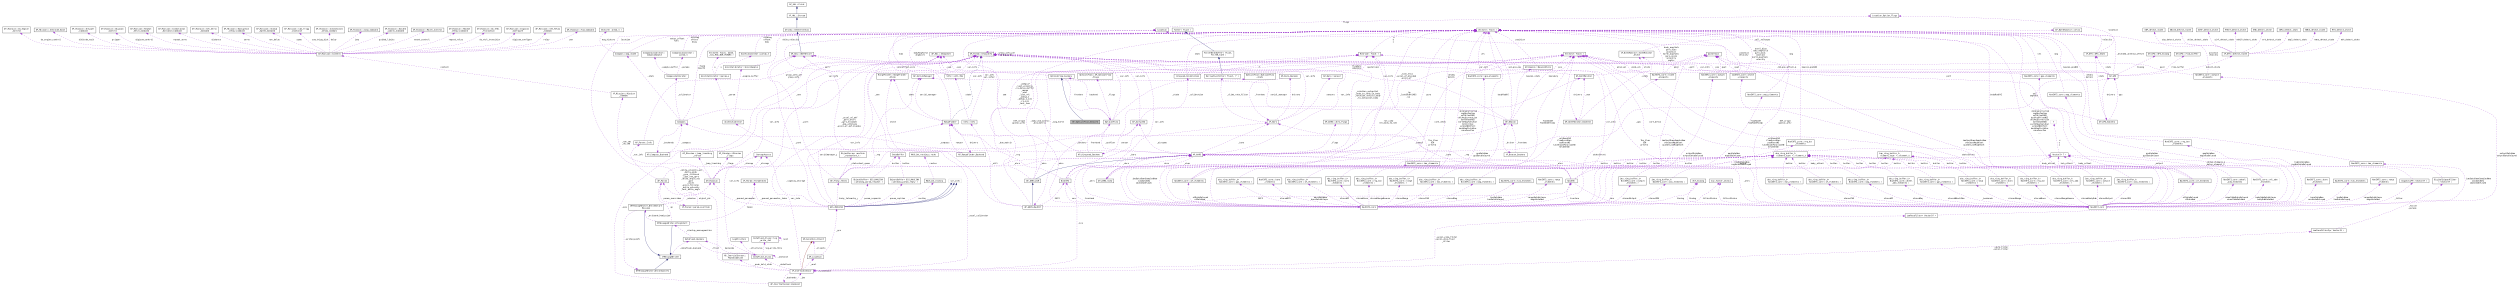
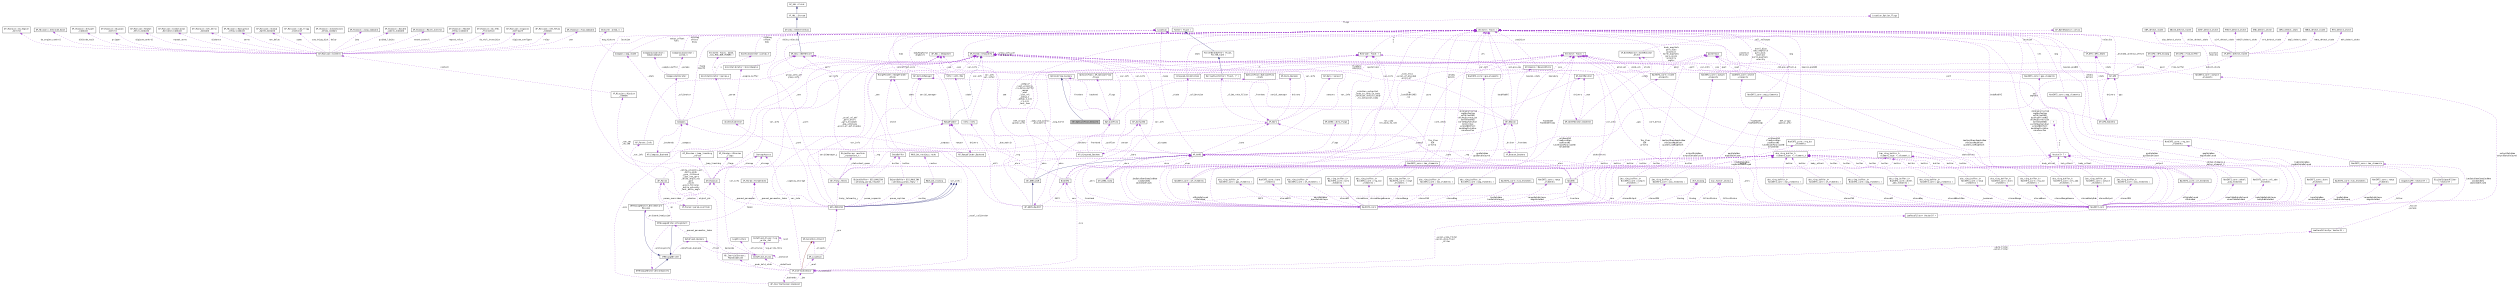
edge "AP_GPS::GPS_State" -> "Location_Option_Flags": now "AP_GPS::GPS_State" -> "Location"
edge "AP_AHRS" -> "Location": added, label "_home"
edge "DataFlash_Backend" -> "DFMessageWriter_DFLogStart": label " _startup_messagewriter" -> " _queued_parameter_token"
edge "DFMessageWriter_WriteEntire Mission" -> "DFMessageWriter_WriteSysInfo": now "DFMessageWriter_DFLogStart" -> "DFMessageWriter_WriteSysInfo"
